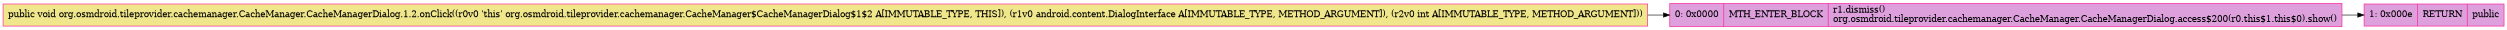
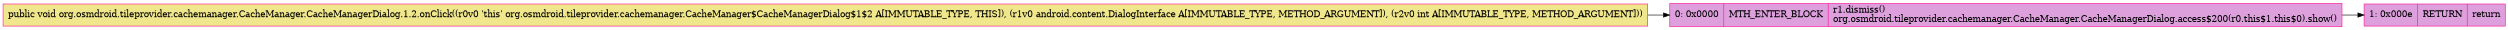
node "1: 0x000e": text "public" -> "return"
